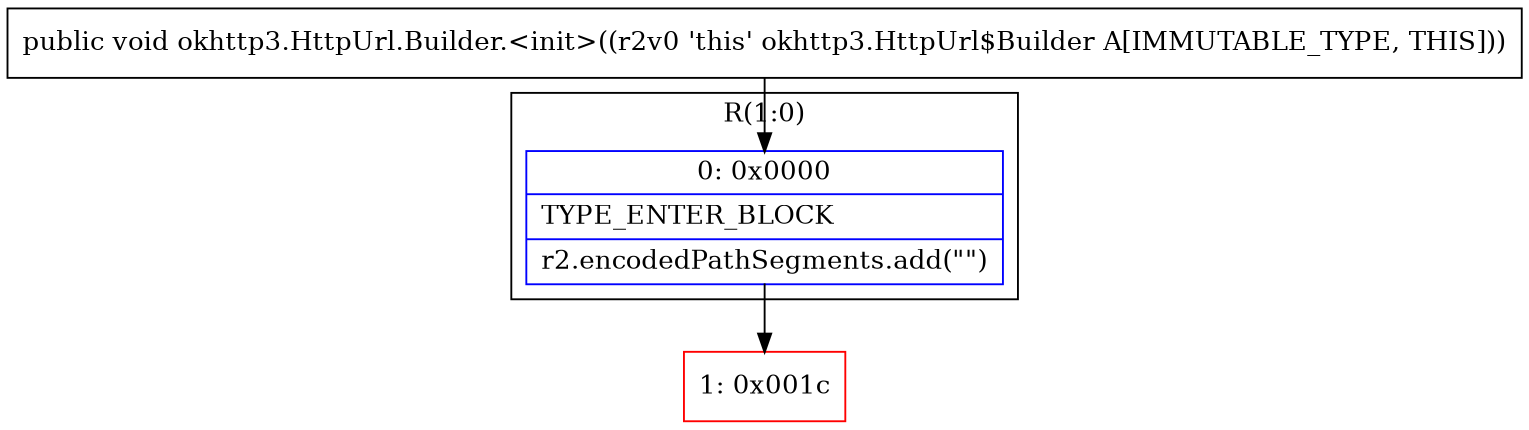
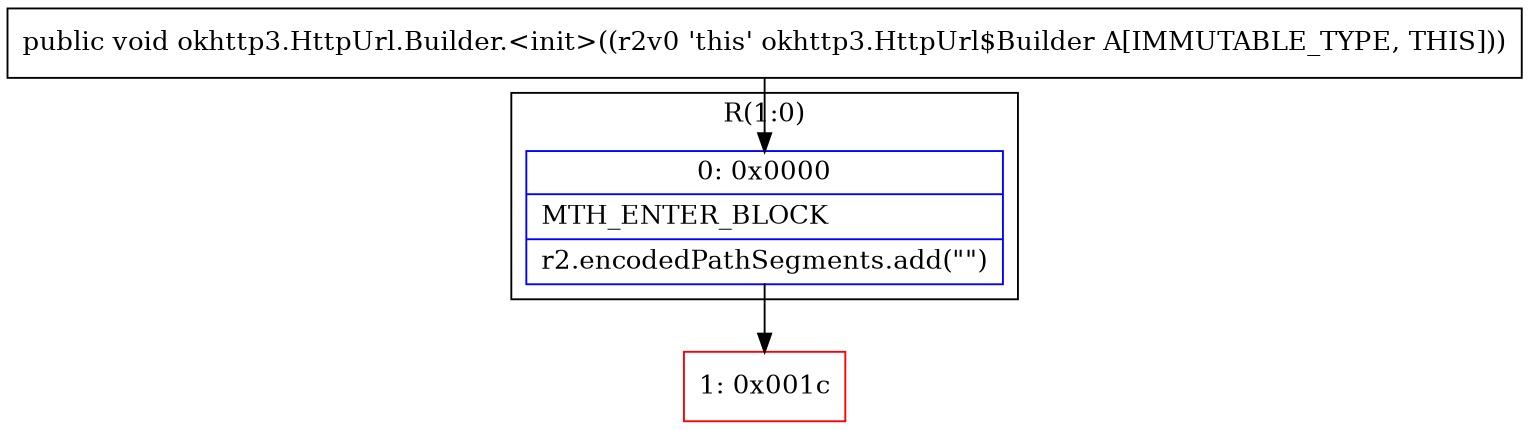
node "0: 0x0000": text "TYPE_ENTER_BLOCK" -> "MTH_ENTER_BLOCK"
